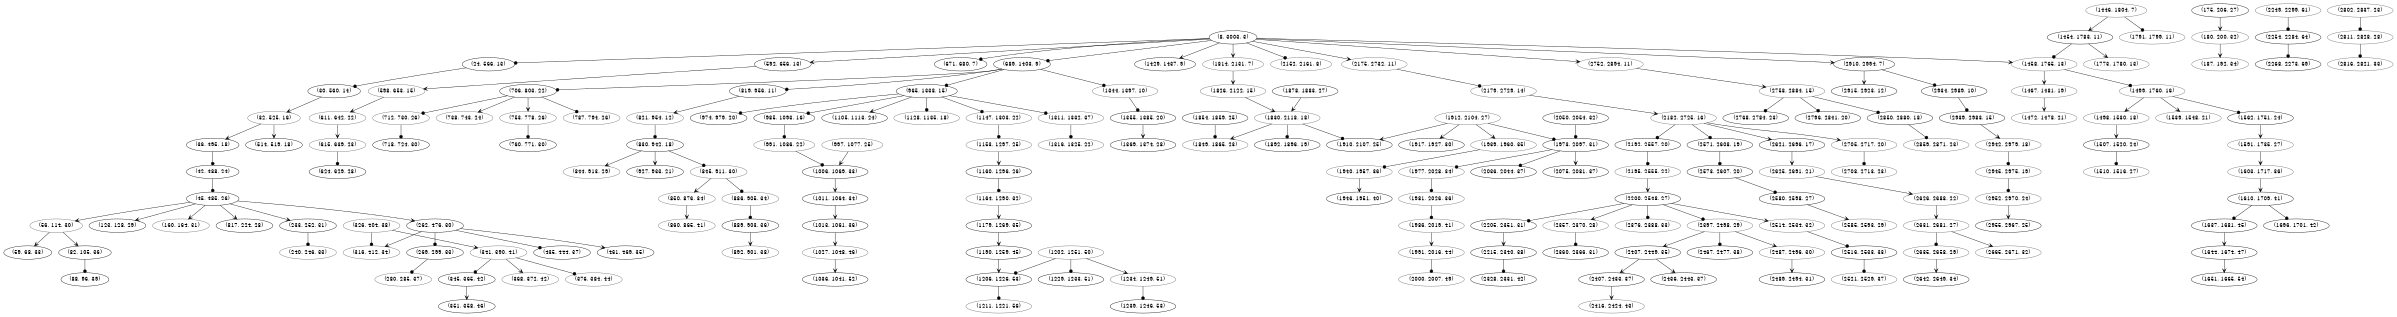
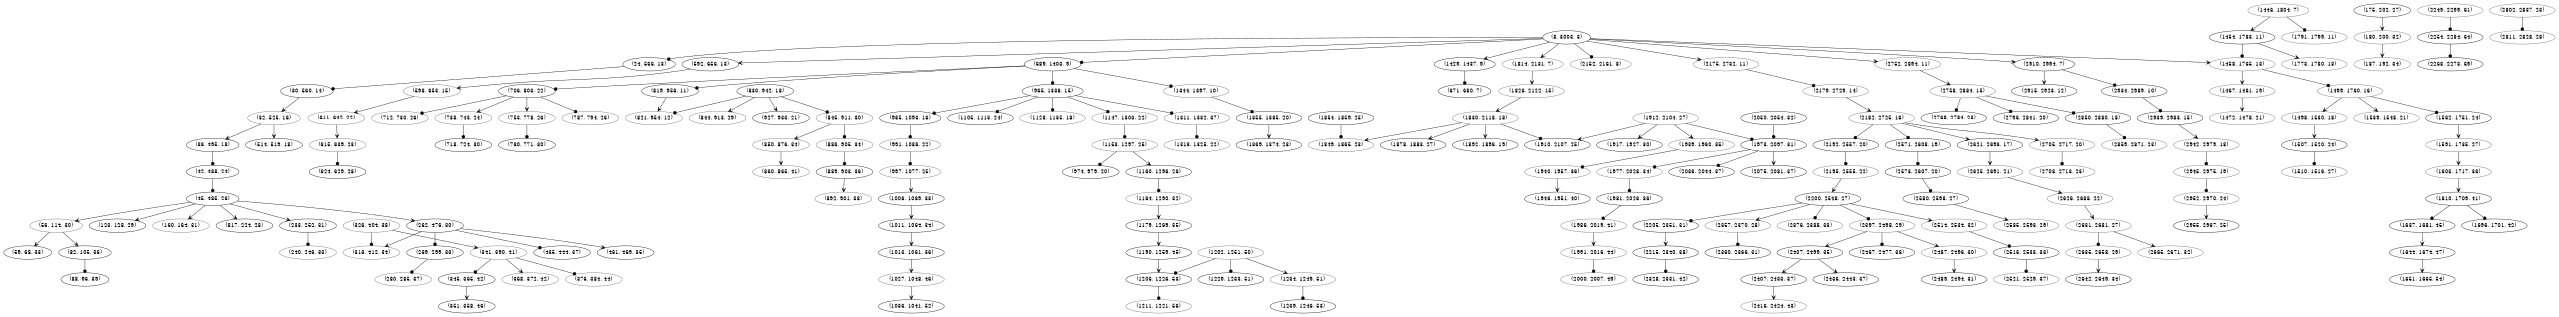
node "(175, 206, 27)": label "(175, 206, 27)" -> "(175, 202, 27)"
edge "(8, 3003, 3)" -> "(671, 680, 7)": now "(1429, 1437, 9)" -> "(671, 680, 7)"
node "(2816, 2821, 33)": removed
edge "(965, 1338, 15)" -> "(974, 979, 20)": now "(1153, 1297, 25)" -> "(974, 979, 20)"
edge "(1878, 1883, 27)" -> "(1830, 2118, 18)": reversed
edge "(965, 1338, 15)" -> "(1105, 1113, 24)": arrowhead vee -> dot
edge "(712, 730, 26)" -> "(718, 724, 30)": now "(738, 743, 24)" -> "(718, 724, 30)"
edge "(821, 954, 12)" -> "(830, 942, 18)": reversed
edge "(1830, 2118, 18)" -> "(1892, 1896, 19)": arrowhead dot -> vee
edge "(991, 1086, 22)" -> "(1006, 1069, 33)": now "(991, 1086, 22)" -> "(997, 1077, 25)"
node "(1981, 2026, 36)": color gray40 -> black
node "(2407, 2449, 35)": label "(2407, 2449, 35)" -> "(2407, 2499, 35)"
